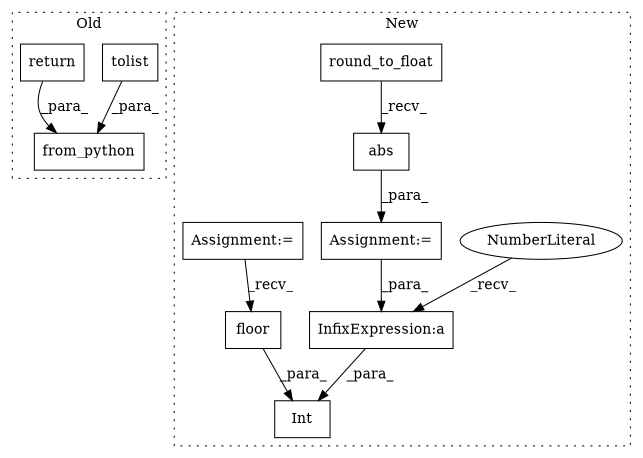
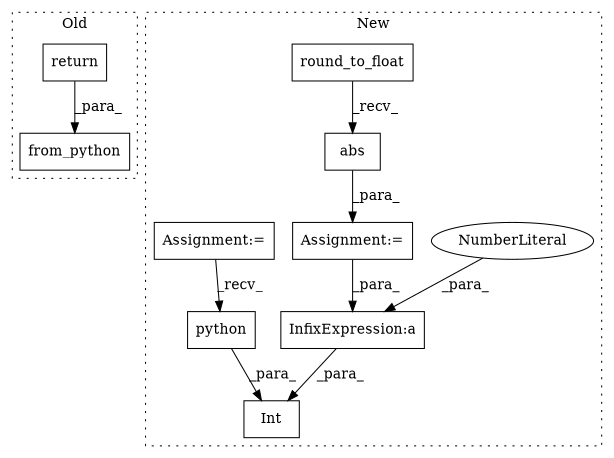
node "tolist": removed
edge "NumberLiteral" -> "InfixExpression:a": label "_recv_" -> "_para_"
node "floor": label "floor" -> "python"
